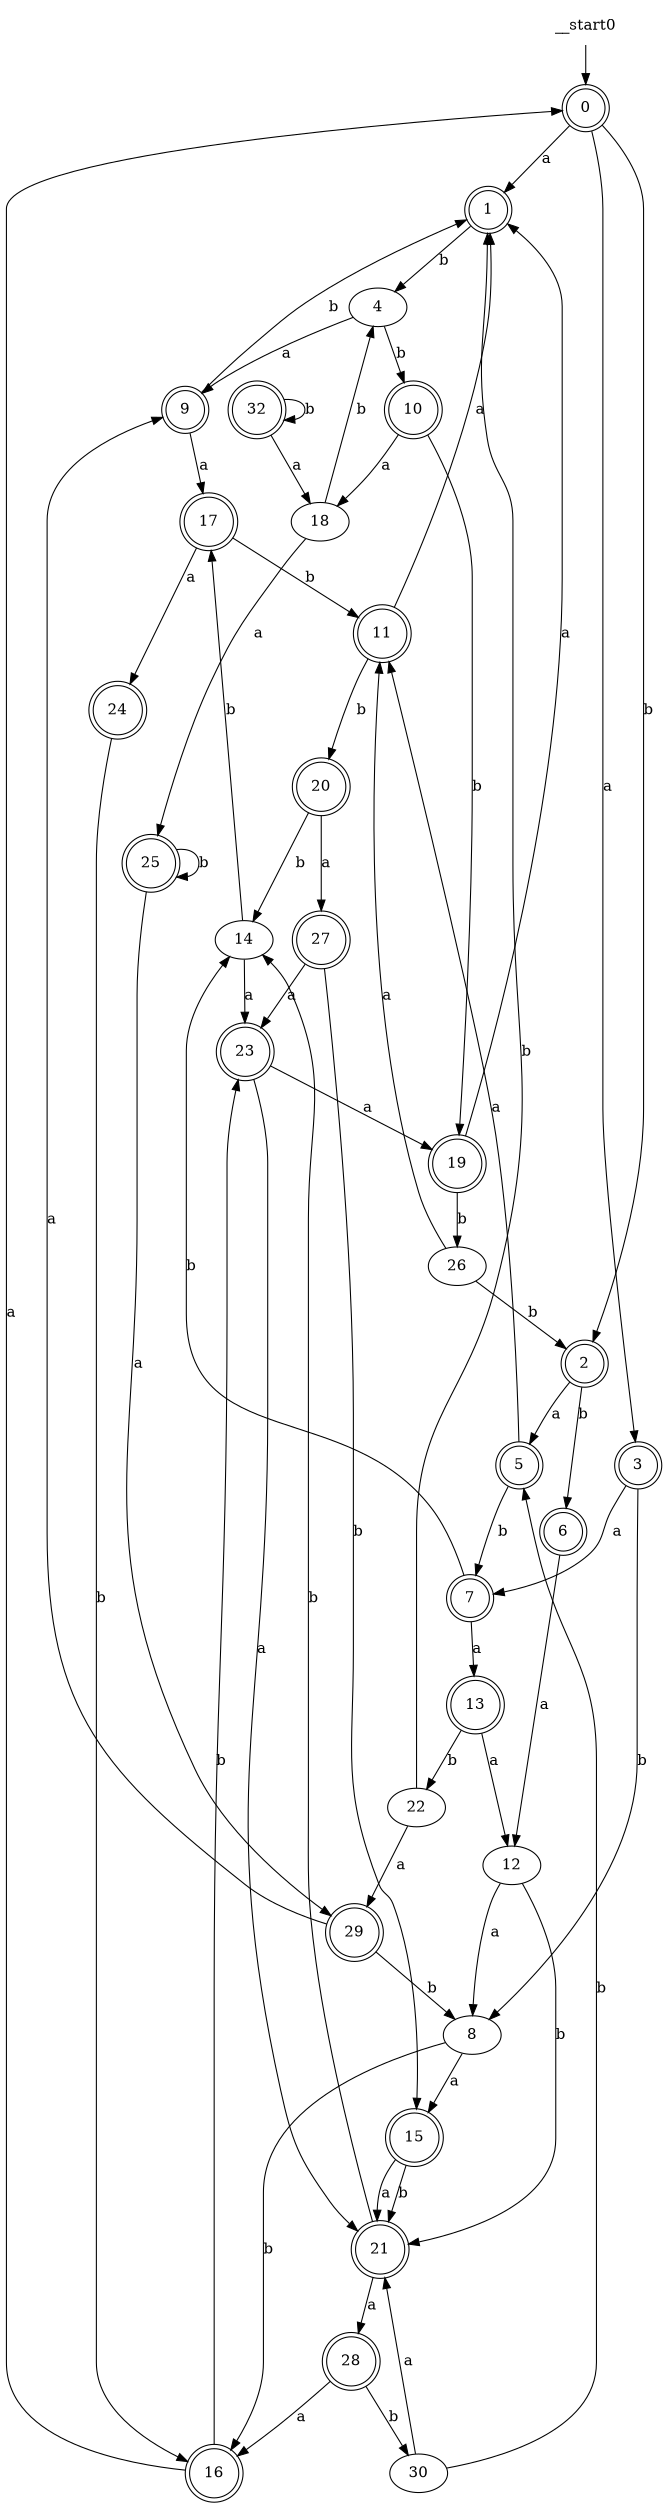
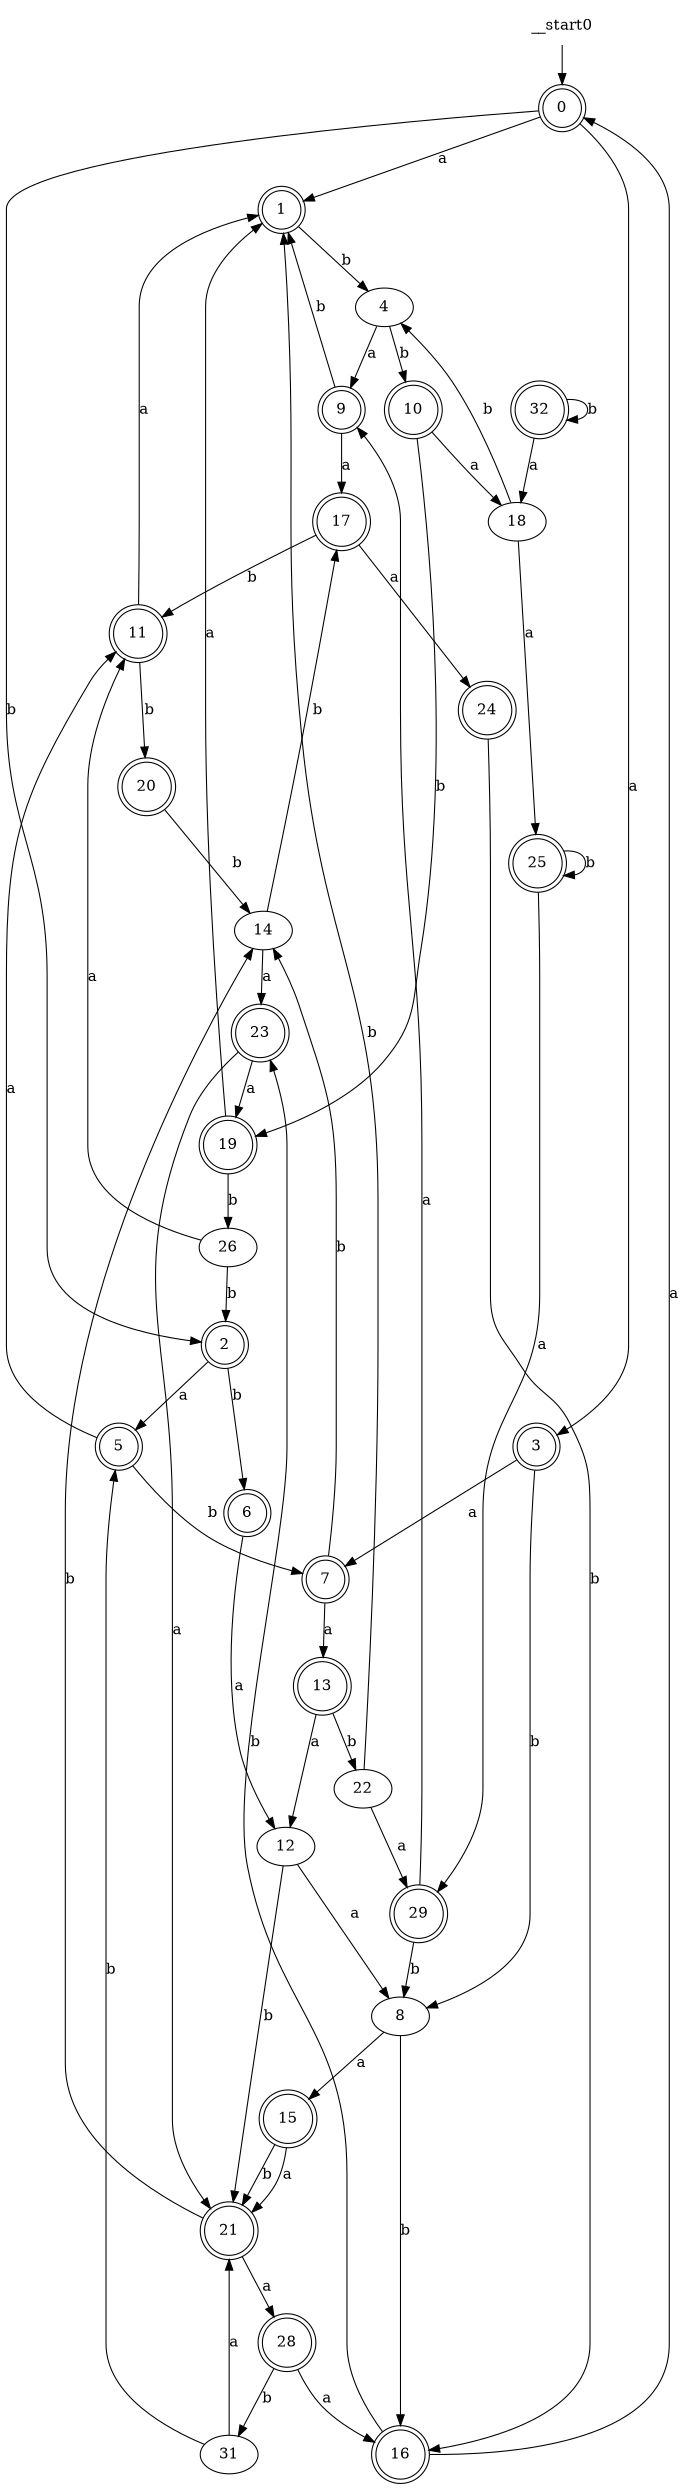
node "27": removed
node "30": label "30" -> "31"
